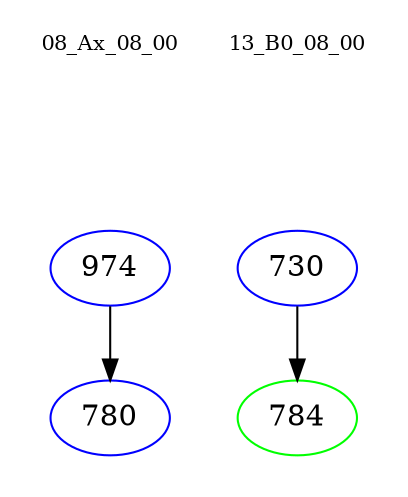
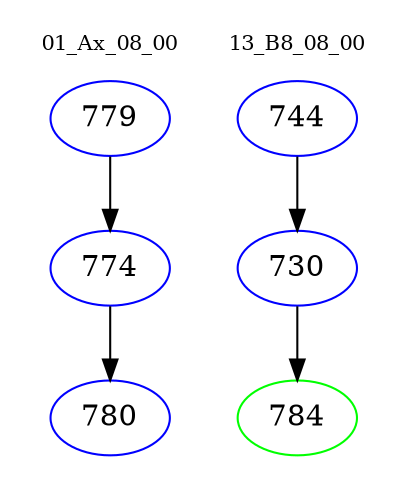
cluster "08_Ax_08_00": label "08_Ax_08_00" -> "01_Ax_08_00"
cluster "13_B0_08_00": label "13_B0_08_00" -> "13_B8_08_00"
node "779": added
node "744": added
node "974": label "974" -> "774"
